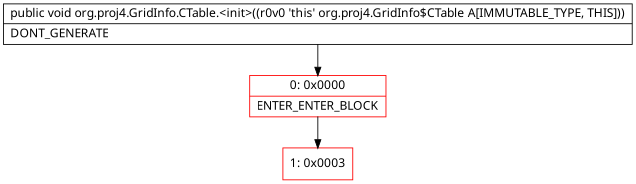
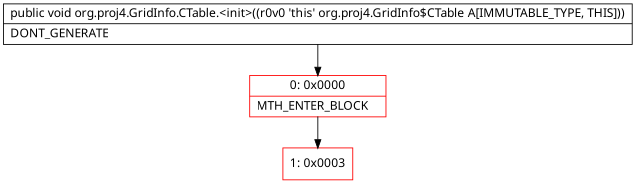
node "0: 0x0000": text "ENTER_ENTER_BLOCK" -> "MTH_ENTER_BLOCK"
